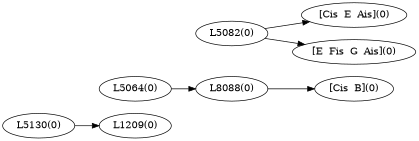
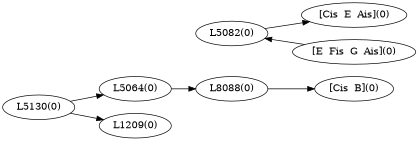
edge "L5082(0)" -> "[E  Fis  G  Ais](0)": reversed
edge "L5130(0)" -> "L5064(0)": added
